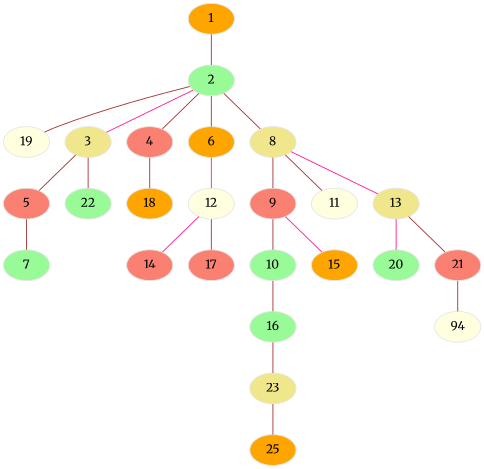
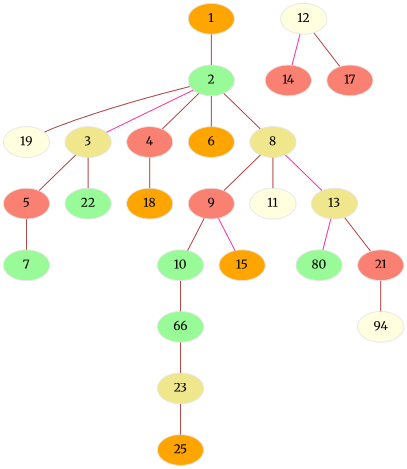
edge "6" -- "12": removed
node "20": label "20" -> "80"
node "16": label "16" -> "66"
